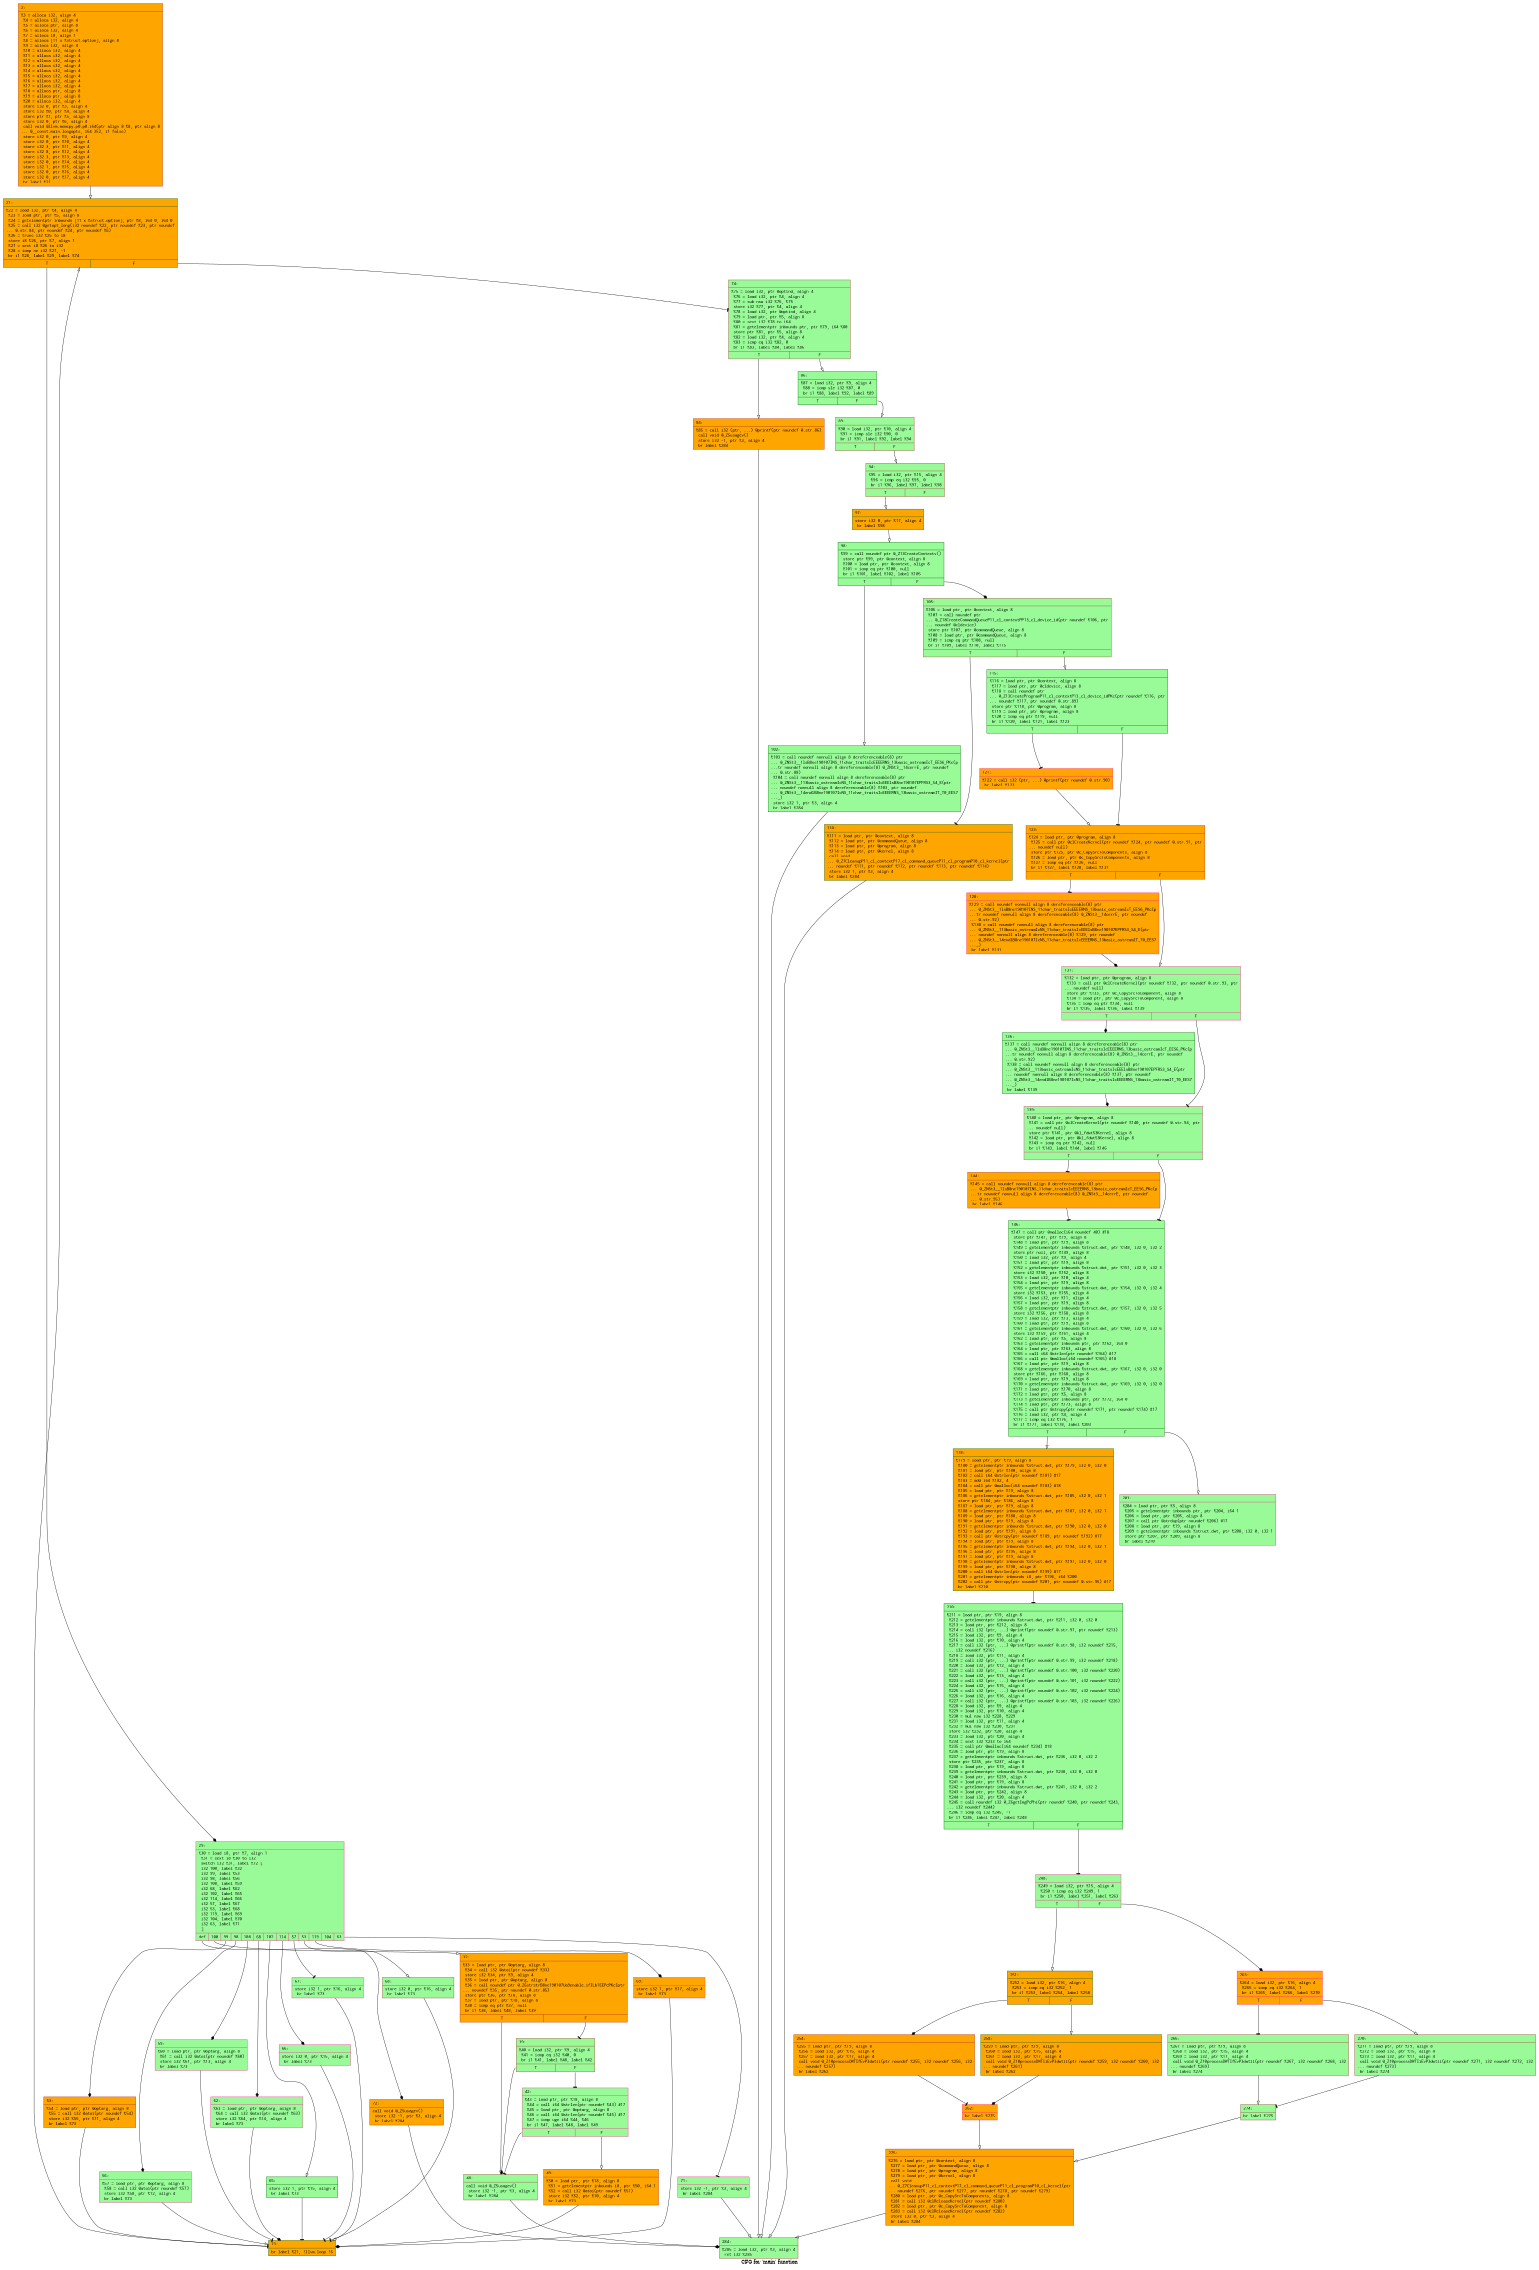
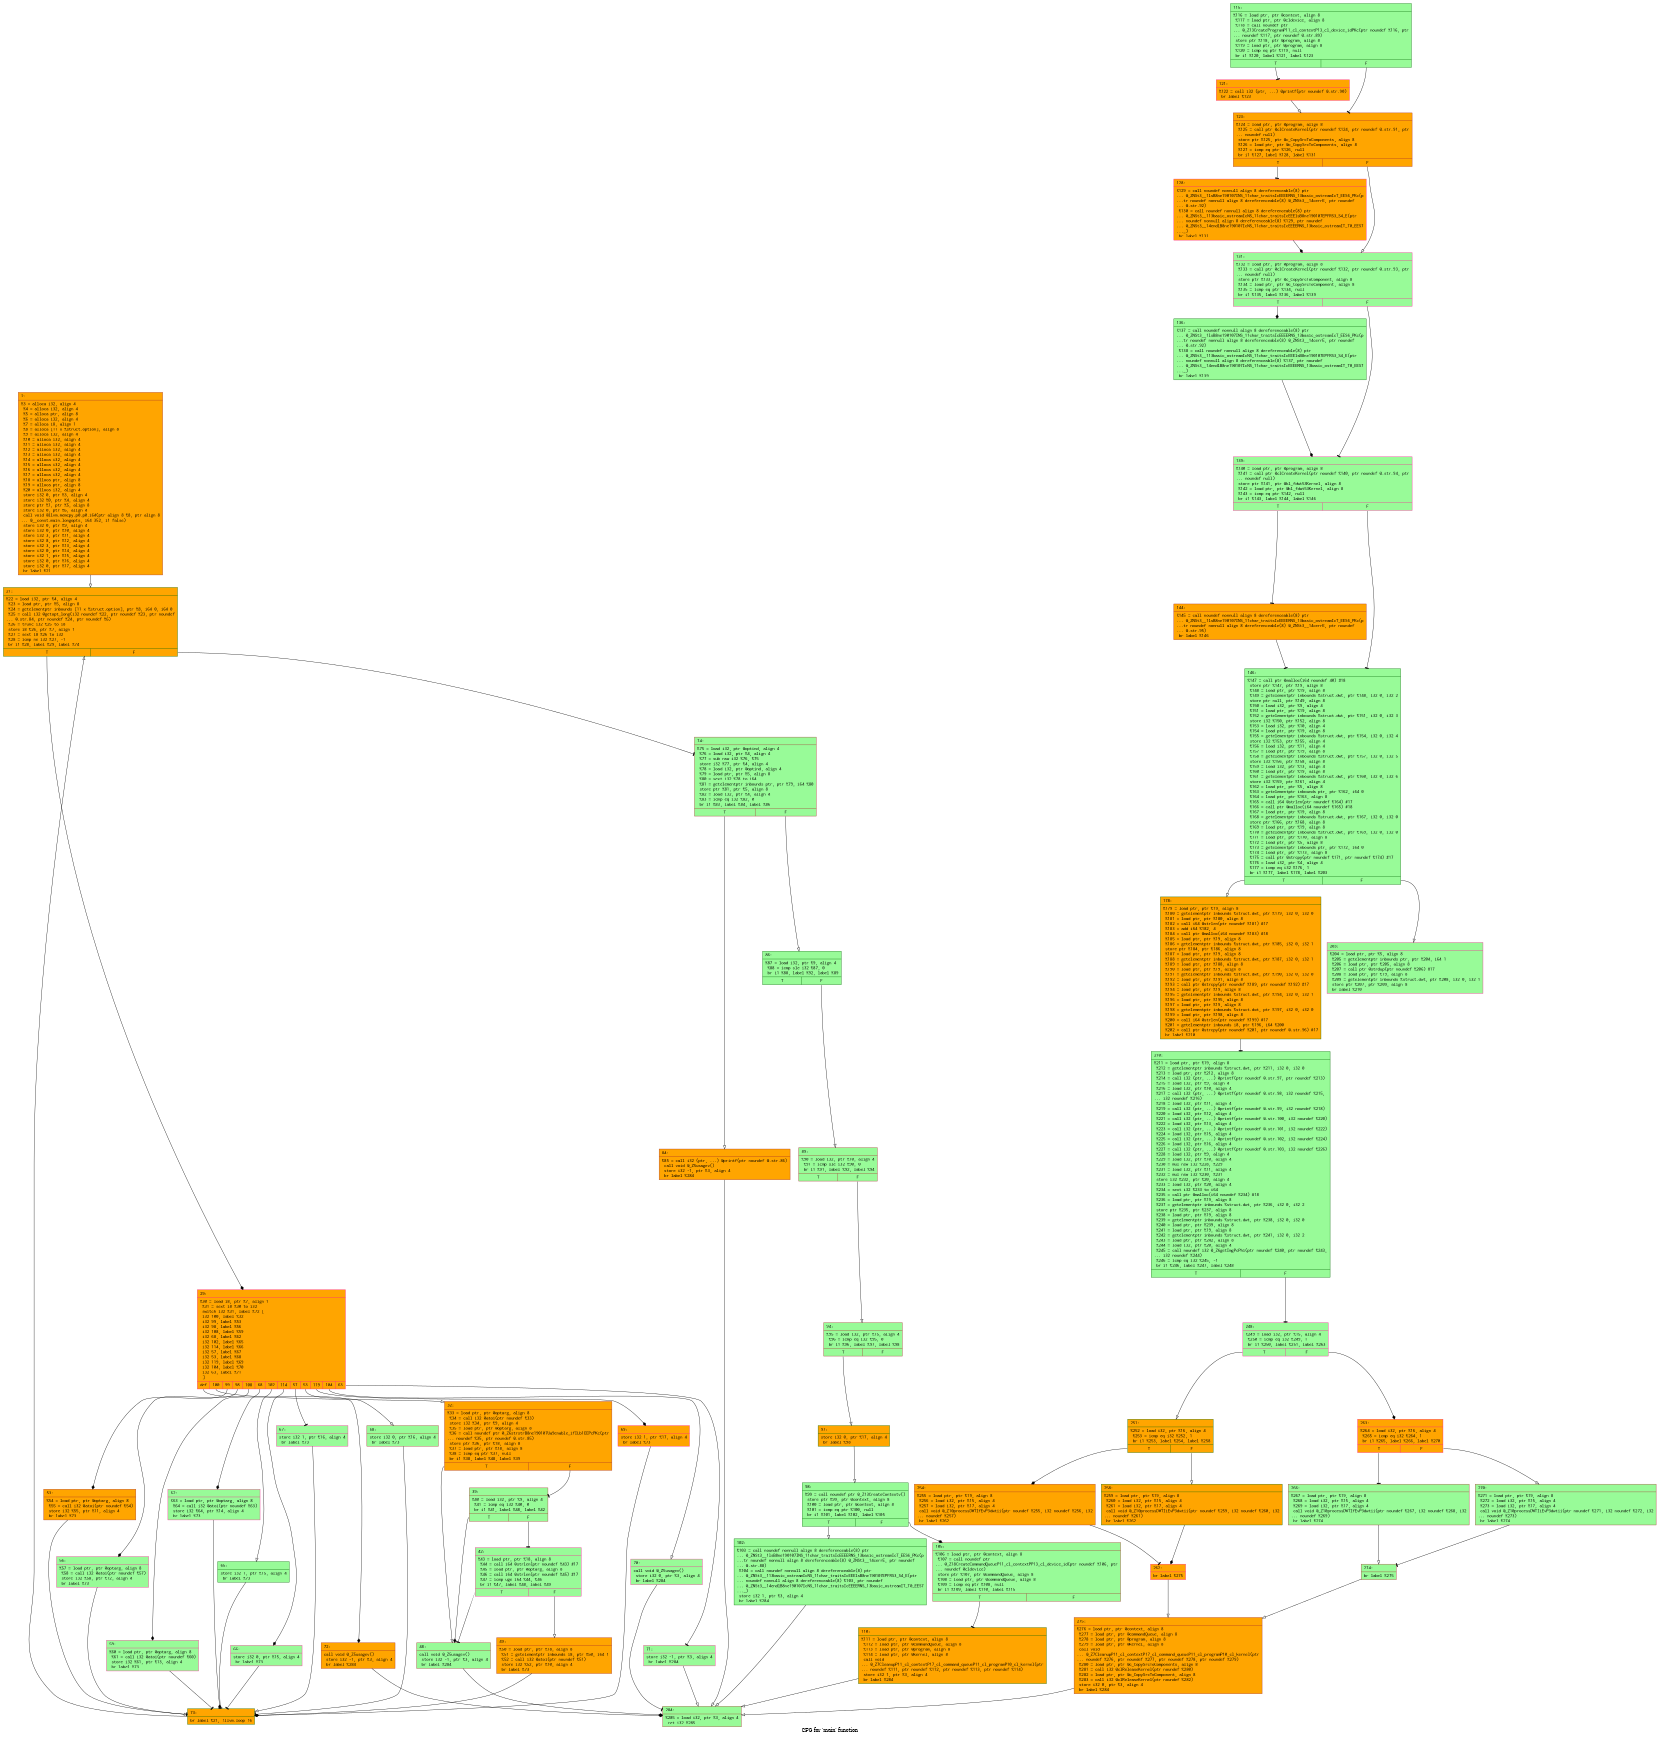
edge "105:" -> "115:": removed
node "70:": added
node "29:": fillcolor palegreen -> orange
